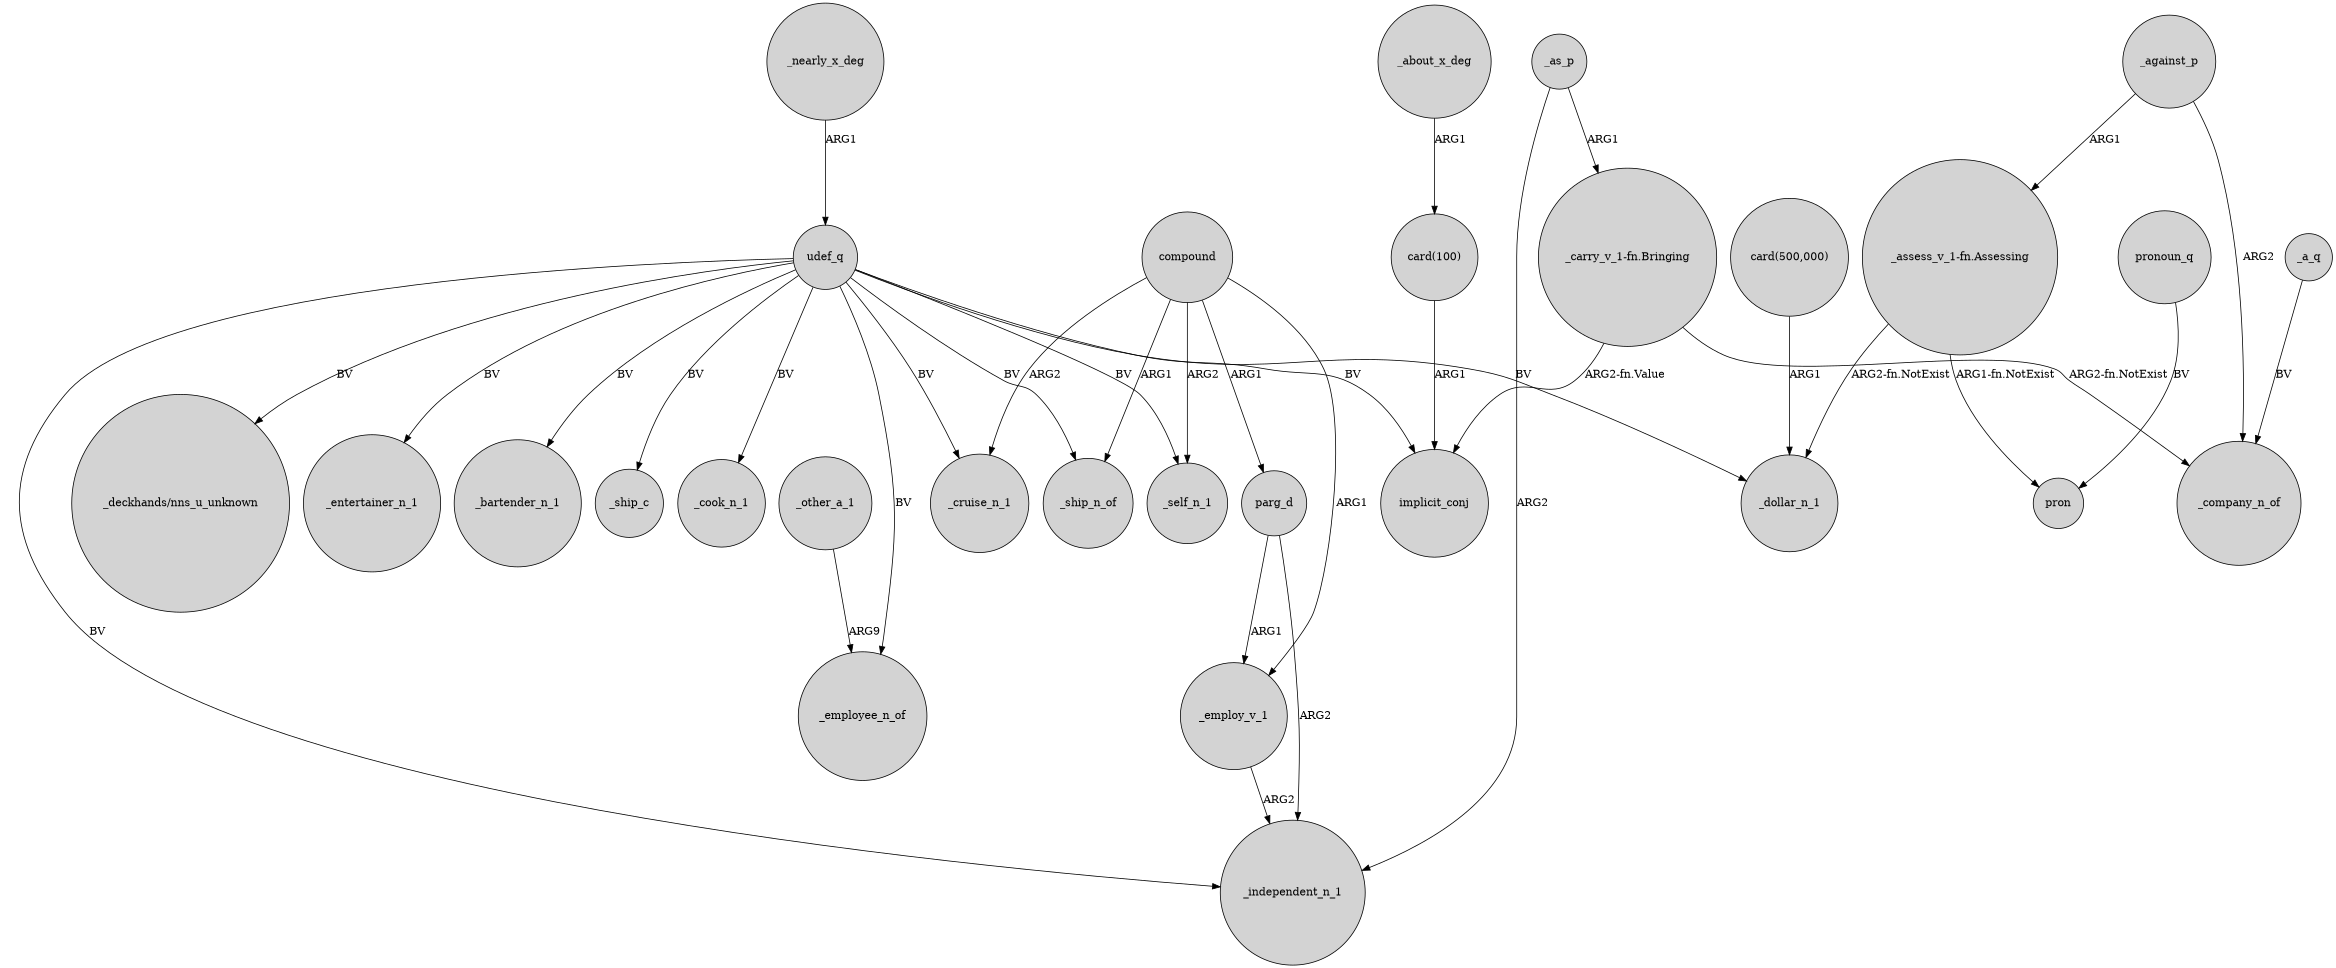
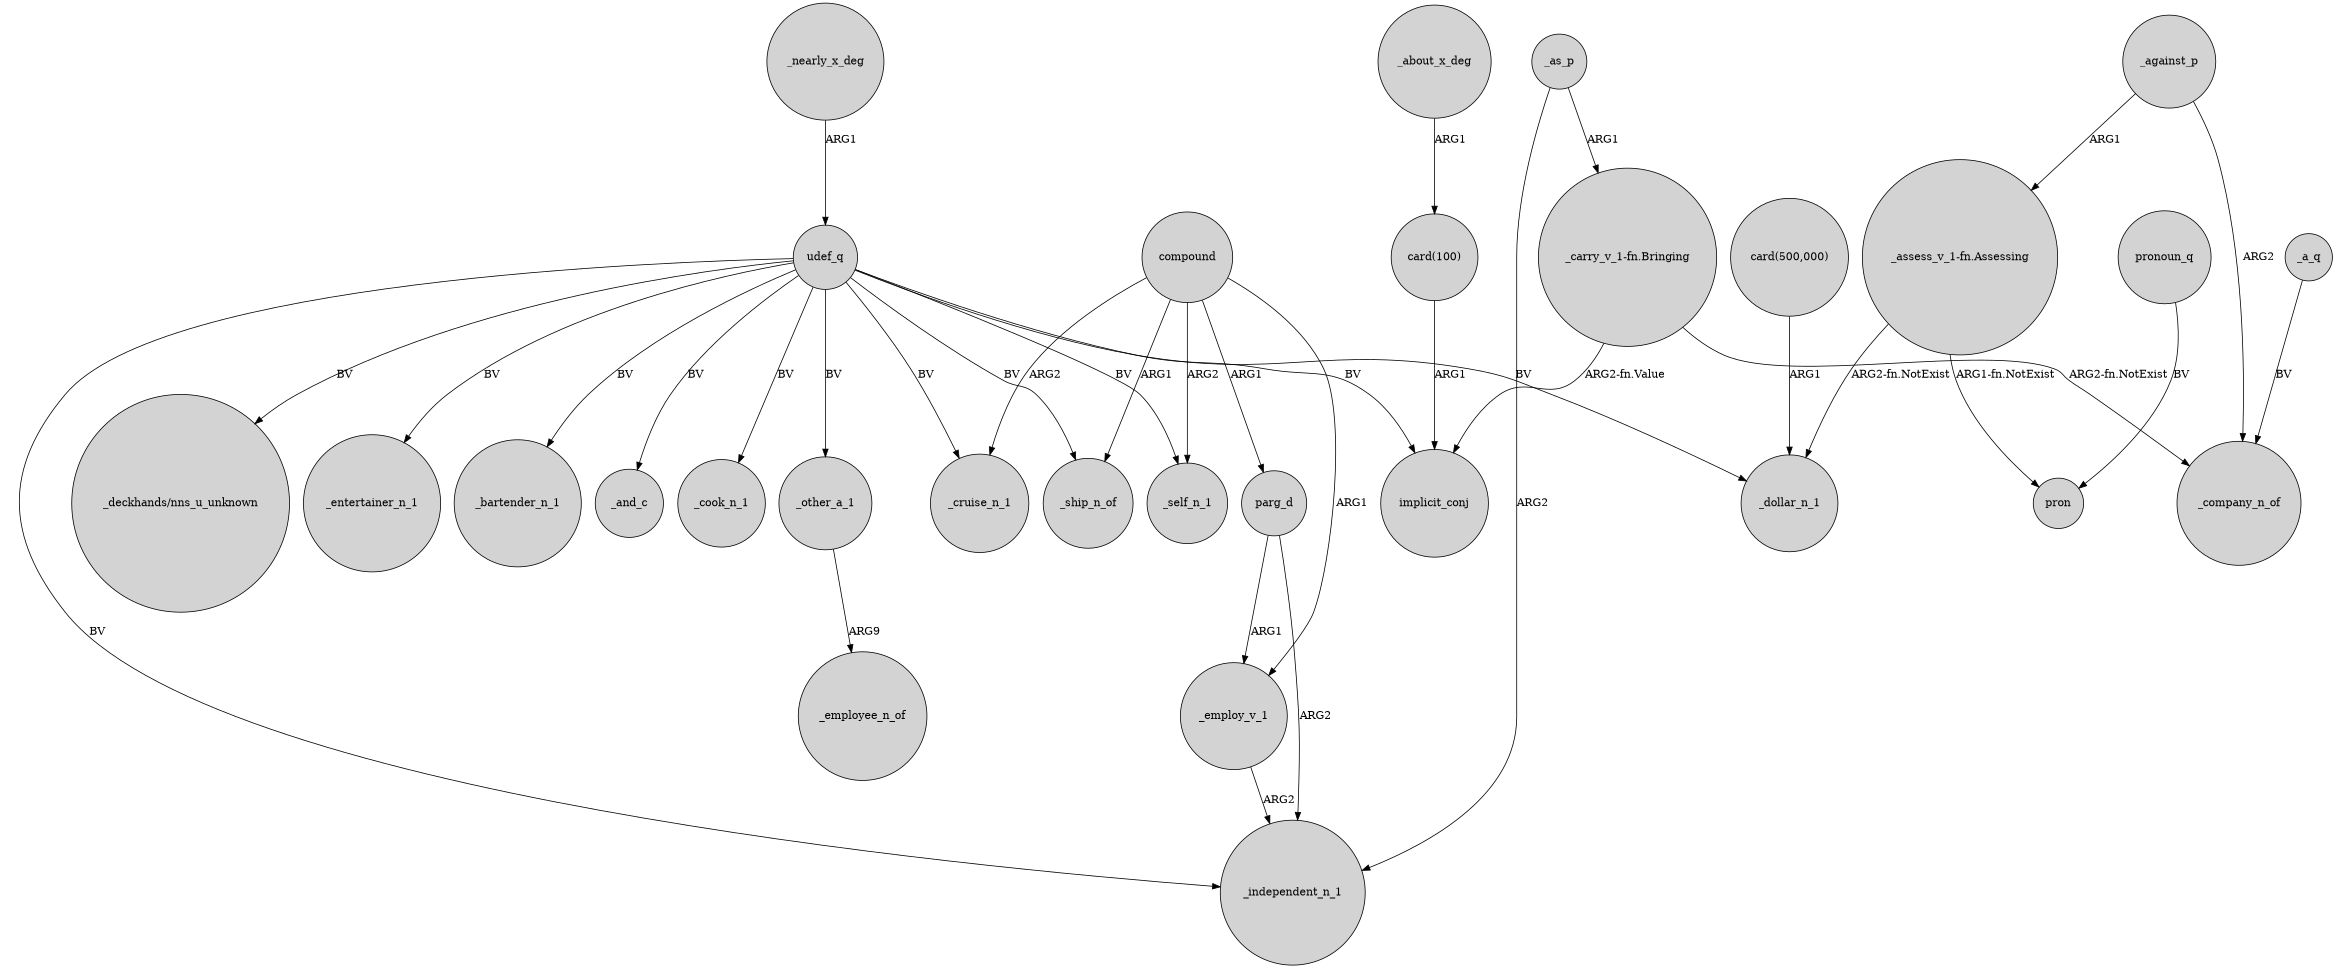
edge "udef_q" -> "_employee_n_of": now "udef_q" -> "_other_a_1"
node "_ship_c": label "_ship_c" -> "_and_c"
